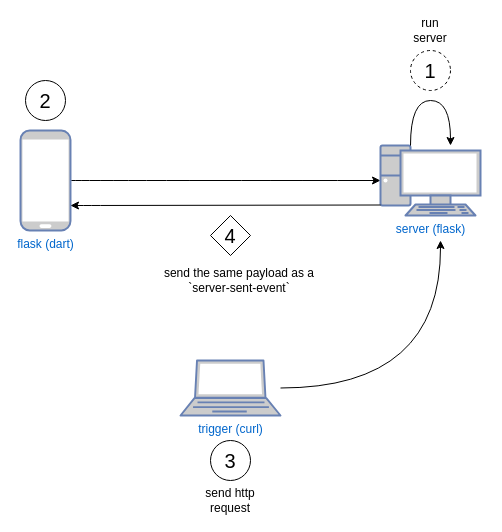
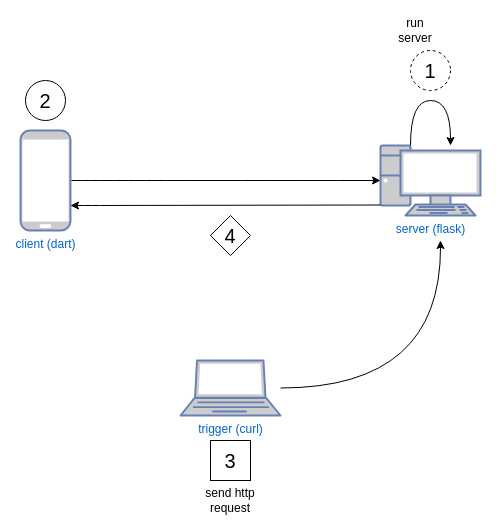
node "run server": moved (431, 31) -> (416, 31)
node "flask (dart)": label "flask (dart)" -> "client (dart)"
node "send the same payload as a `server-sent-event`": removed
node "3": shape ellipse -> rectangle
